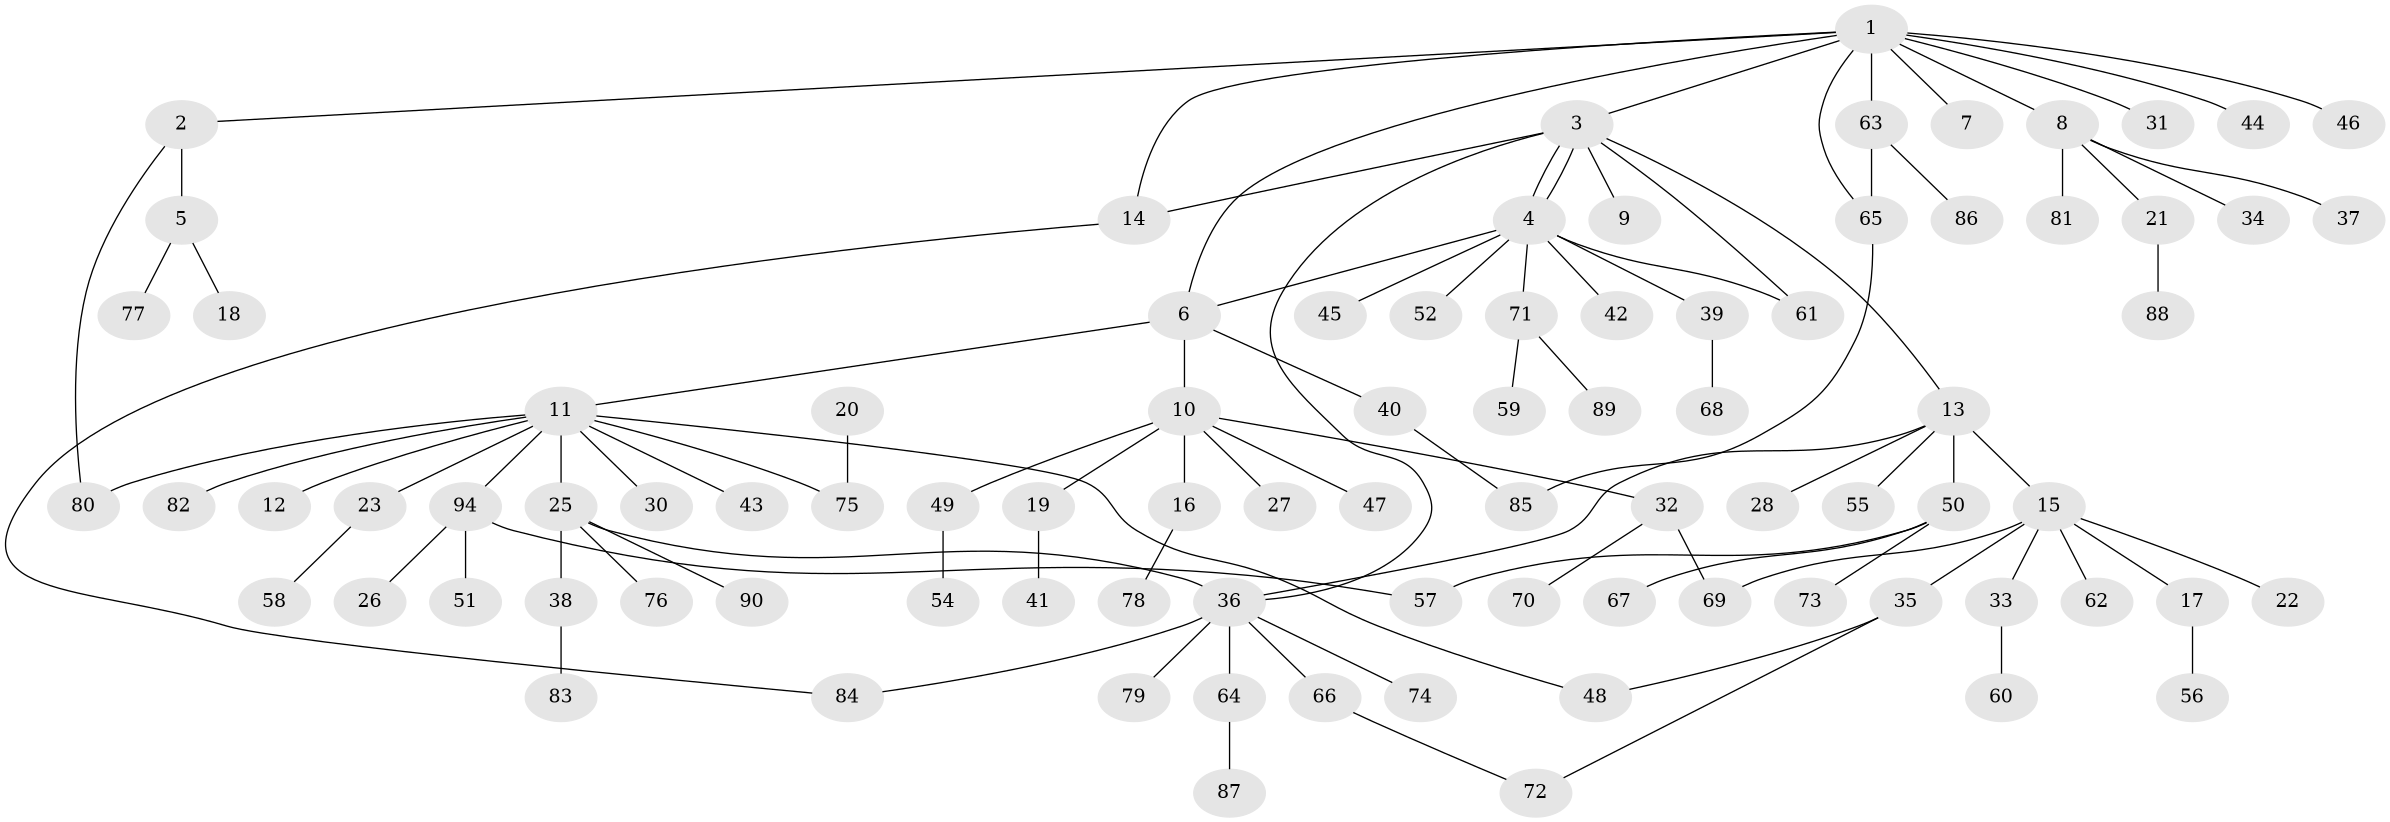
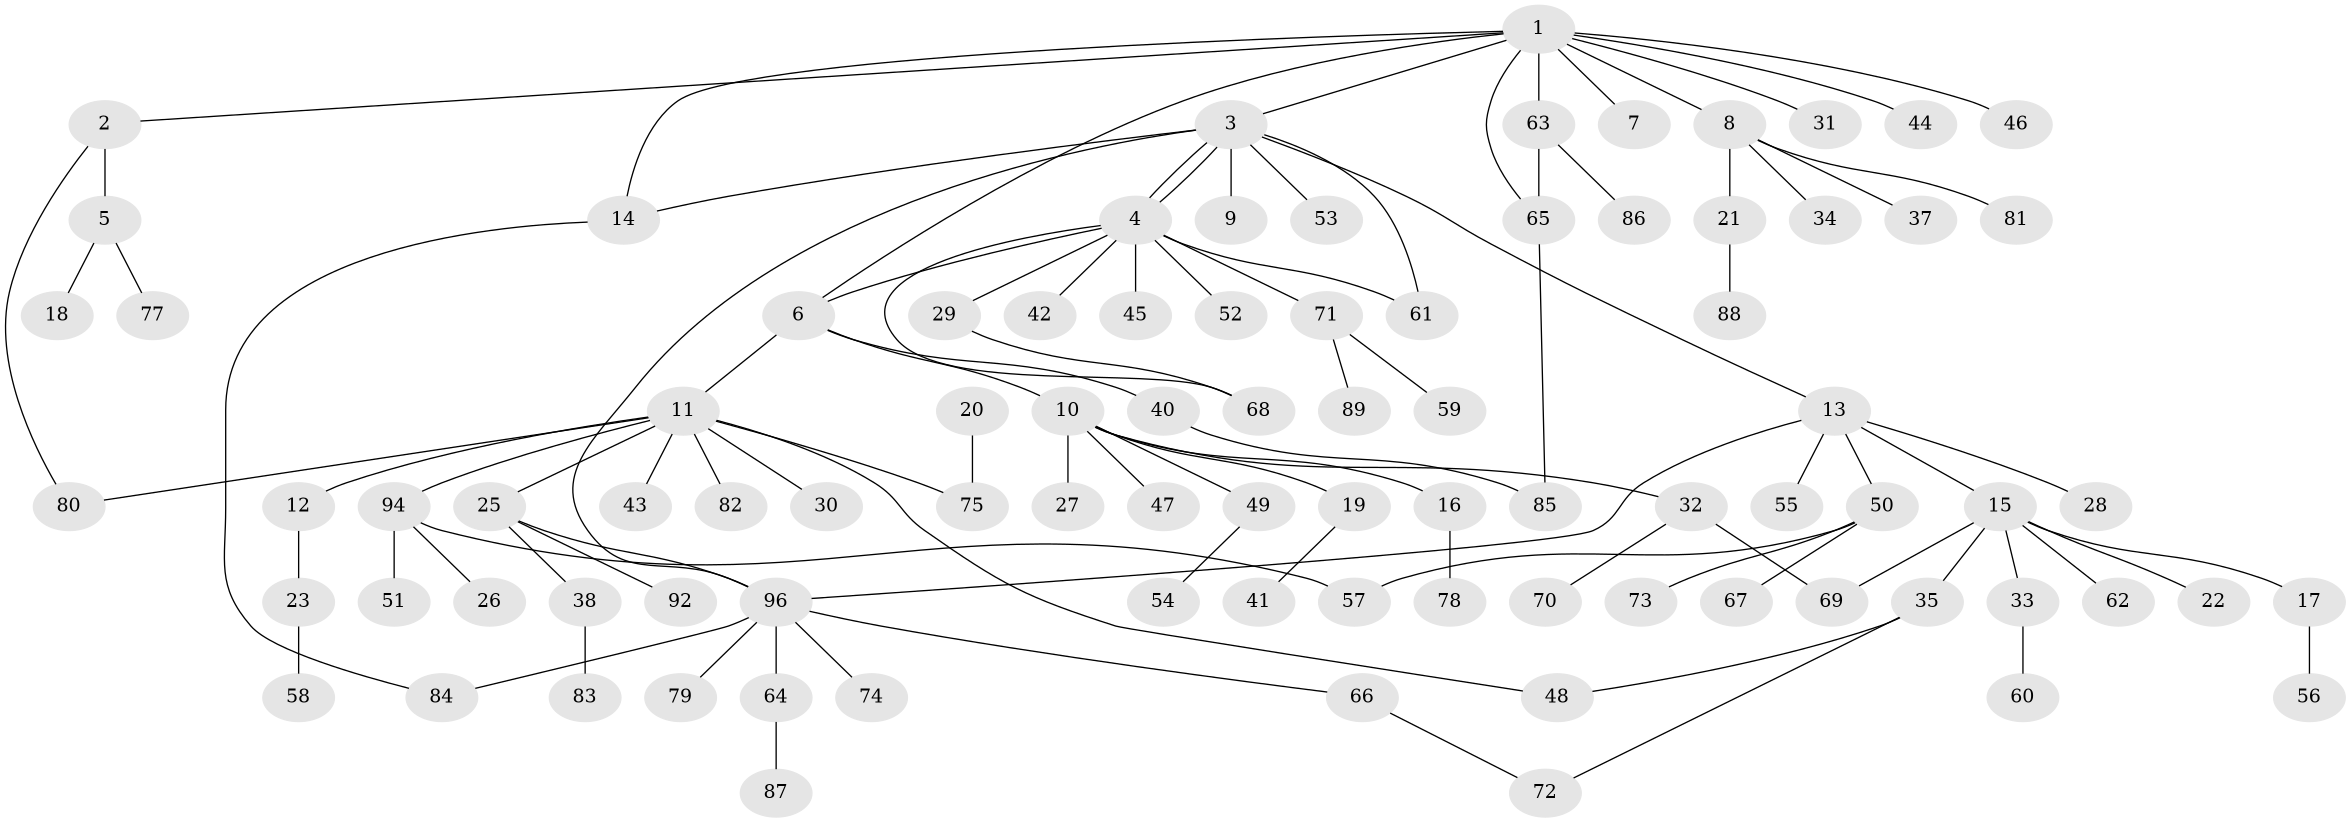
node "53": added
node "39": label "39" -> "29"
edge "4" -- "68": added
edge "11" -- "23": now "12" -- "23"
node "76": removed
node "90": label "90" -> "92"
node "36": label "36" -> "96"
